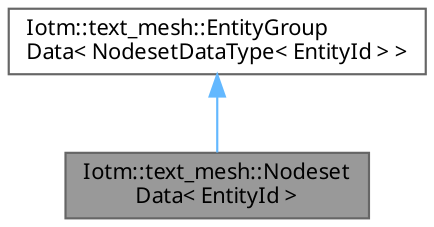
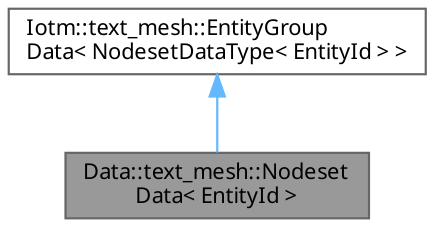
node "Iotm::text_mesh::Nodeset Data< EntityId >": label "Iotm::text_mesh::Nodeset Data< EntityId >" -> "Data::text_mesh::Nodeset Data< EntityId >"
